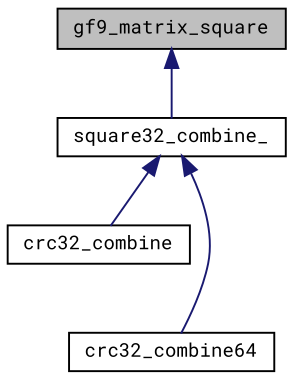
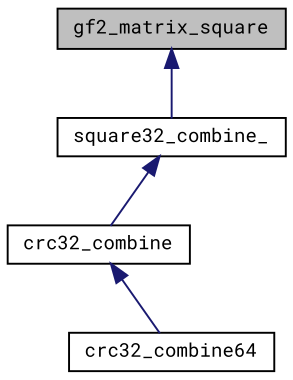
node "gf9_matrix_square": label "gf9_matrix_square" -> "gf2_matrix_square"
edge "crc32_combine64" -> "square32_combine_": now "crc32_combine64" -> "crc32_combine"
